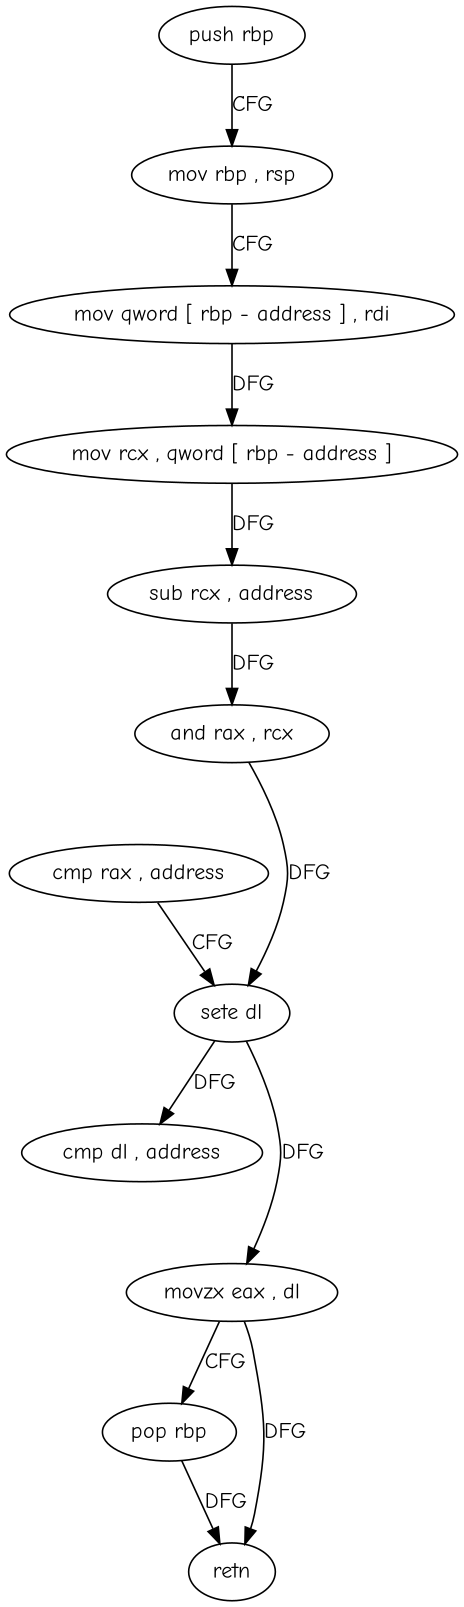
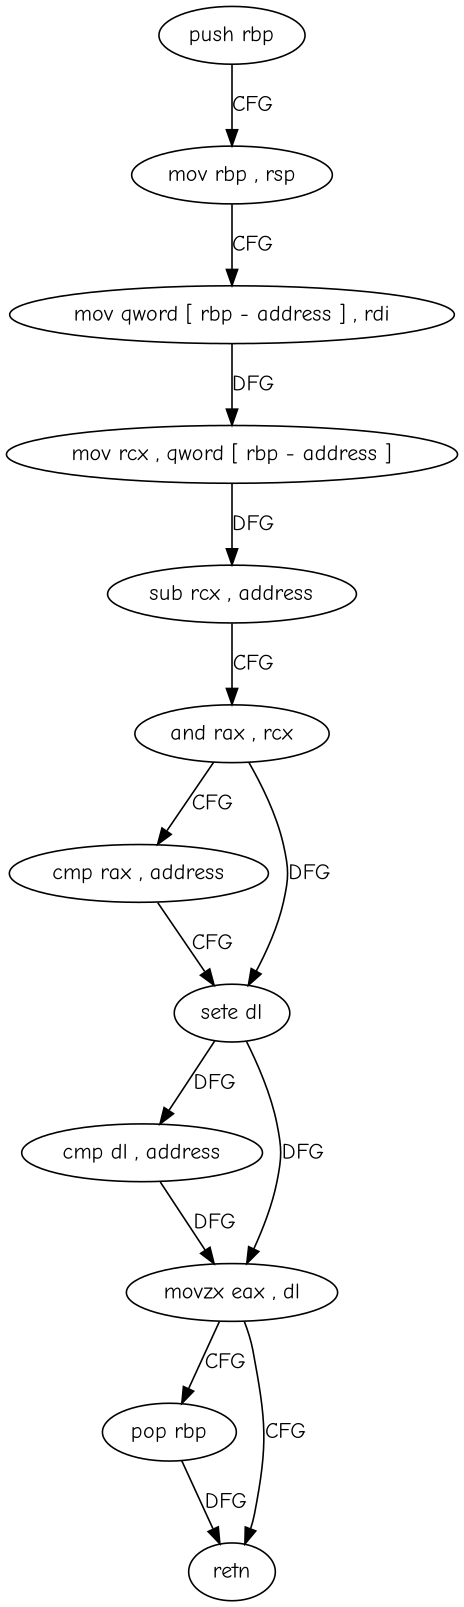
edge "sub rcx , address" -> "and rax , rcx": label "DFG" -> "CFG"
edge "and rax , rcx" -> "cmp rax , address": added, label "CFG"
edge "cmp dl , address" -> "movzx eax , dl": added, label "DFG"
edge "movzx eax , dl" -> "retn": label "DFG" -> "CFG"
